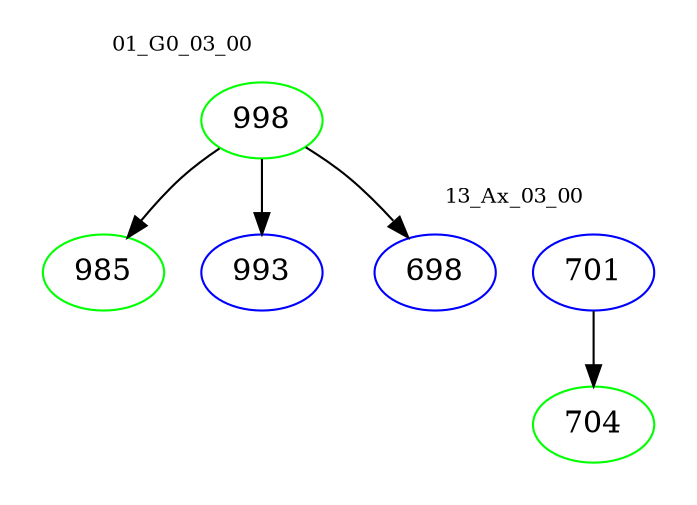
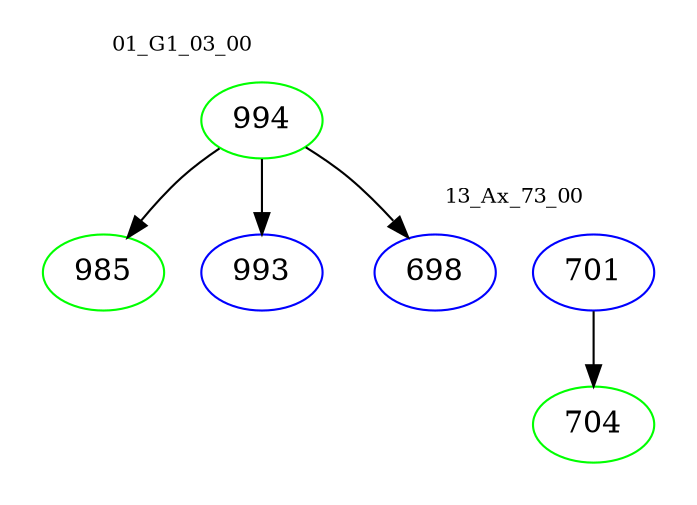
cluster "01_G0_03_00": label "01_G0_03_00" -> "01_G1_03_00"
node "998": label "998" -> "994"
cluster "13_Ax_03_00": label "13_Ax_03_00" -> "13_Ax_73_00"
